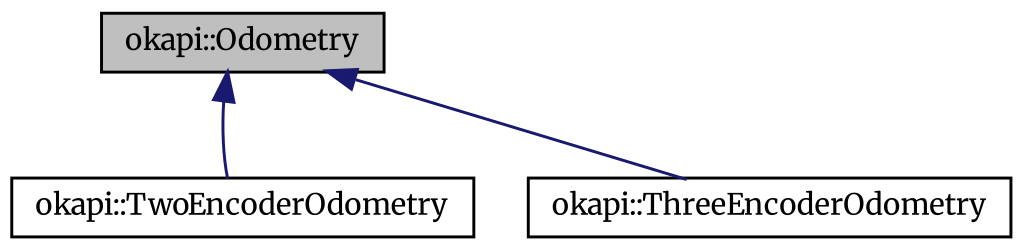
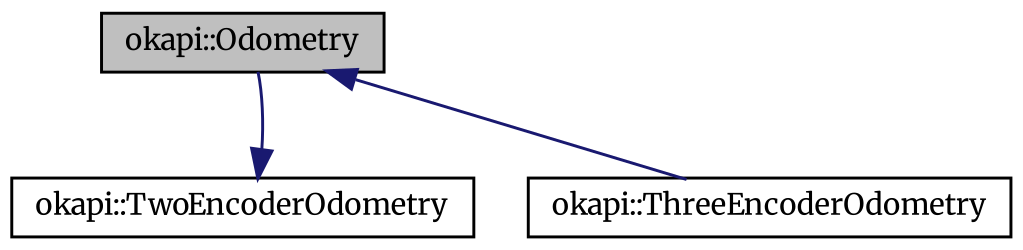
edge "okapi::TwoEncoderOdometry" -> "okapi::Odometry": reversed
